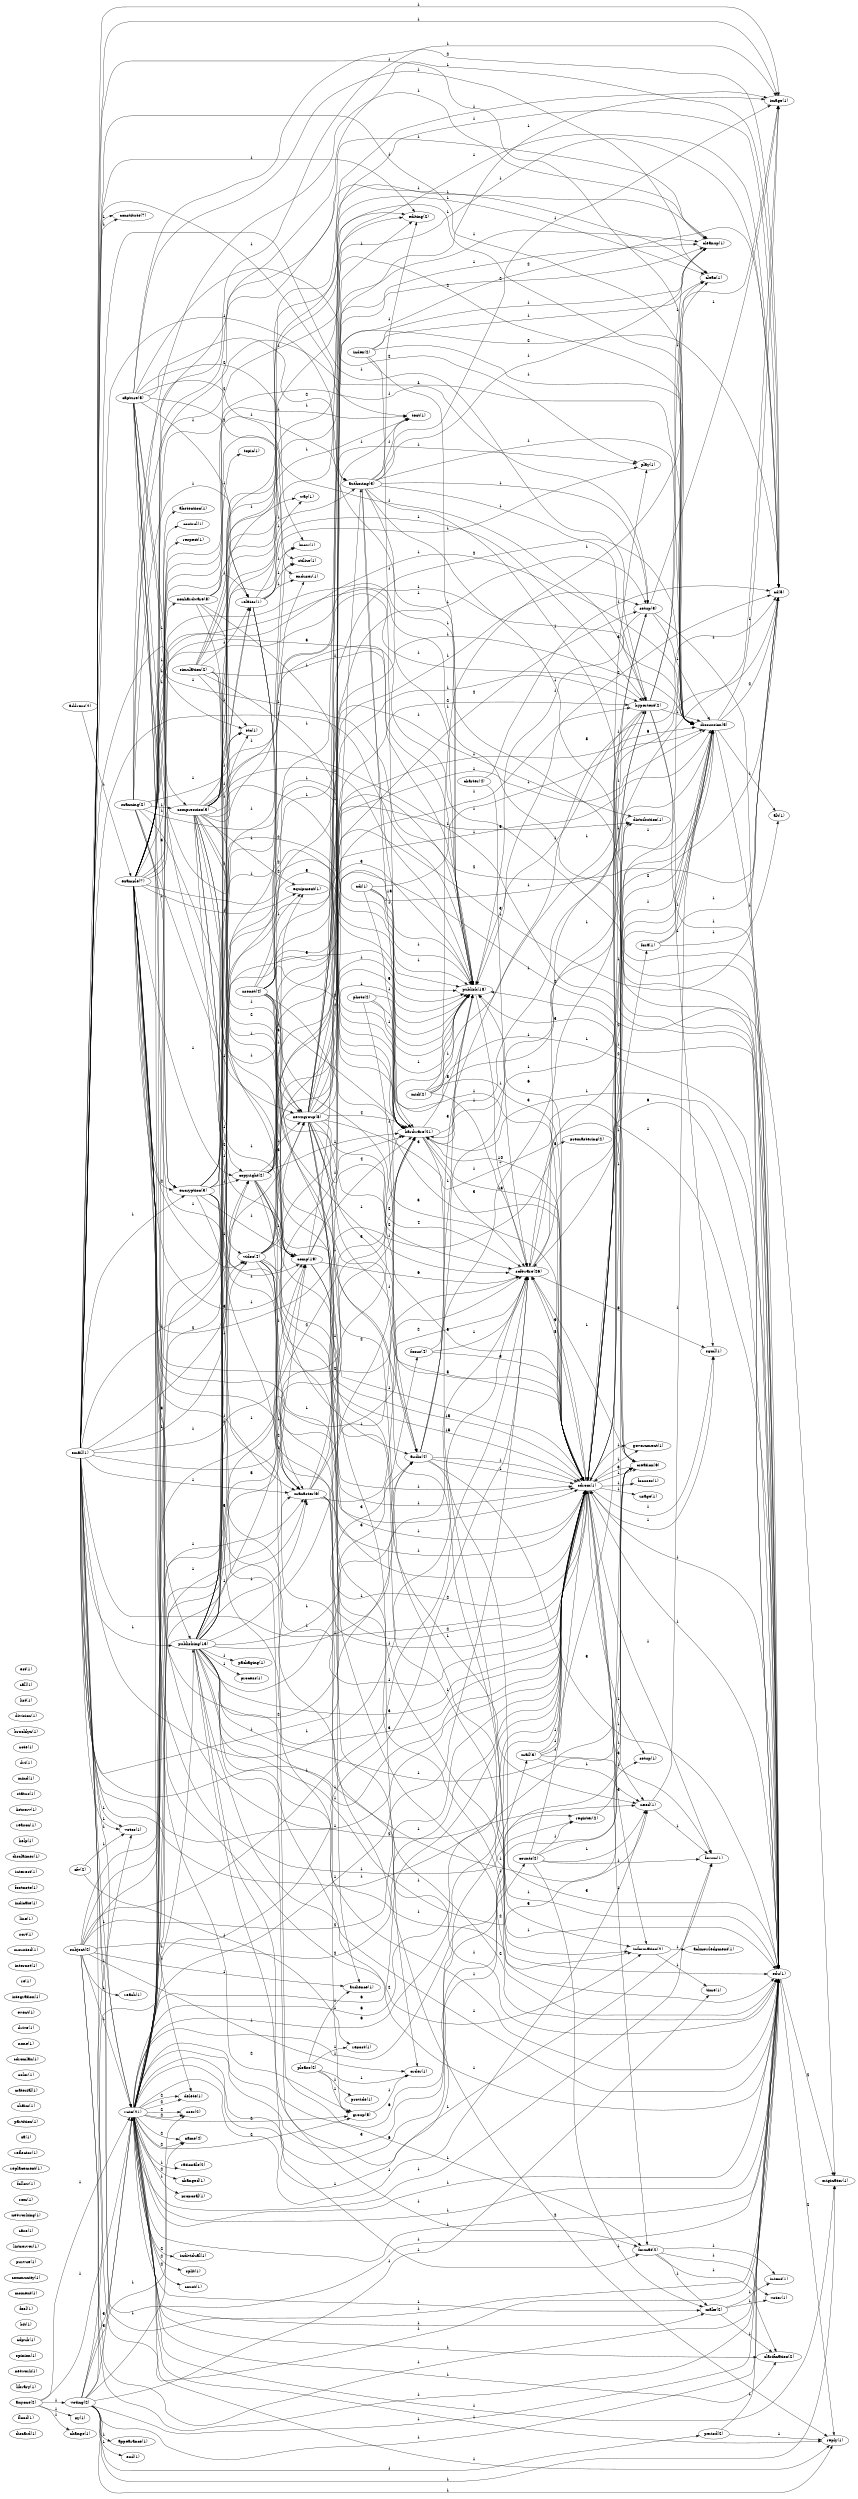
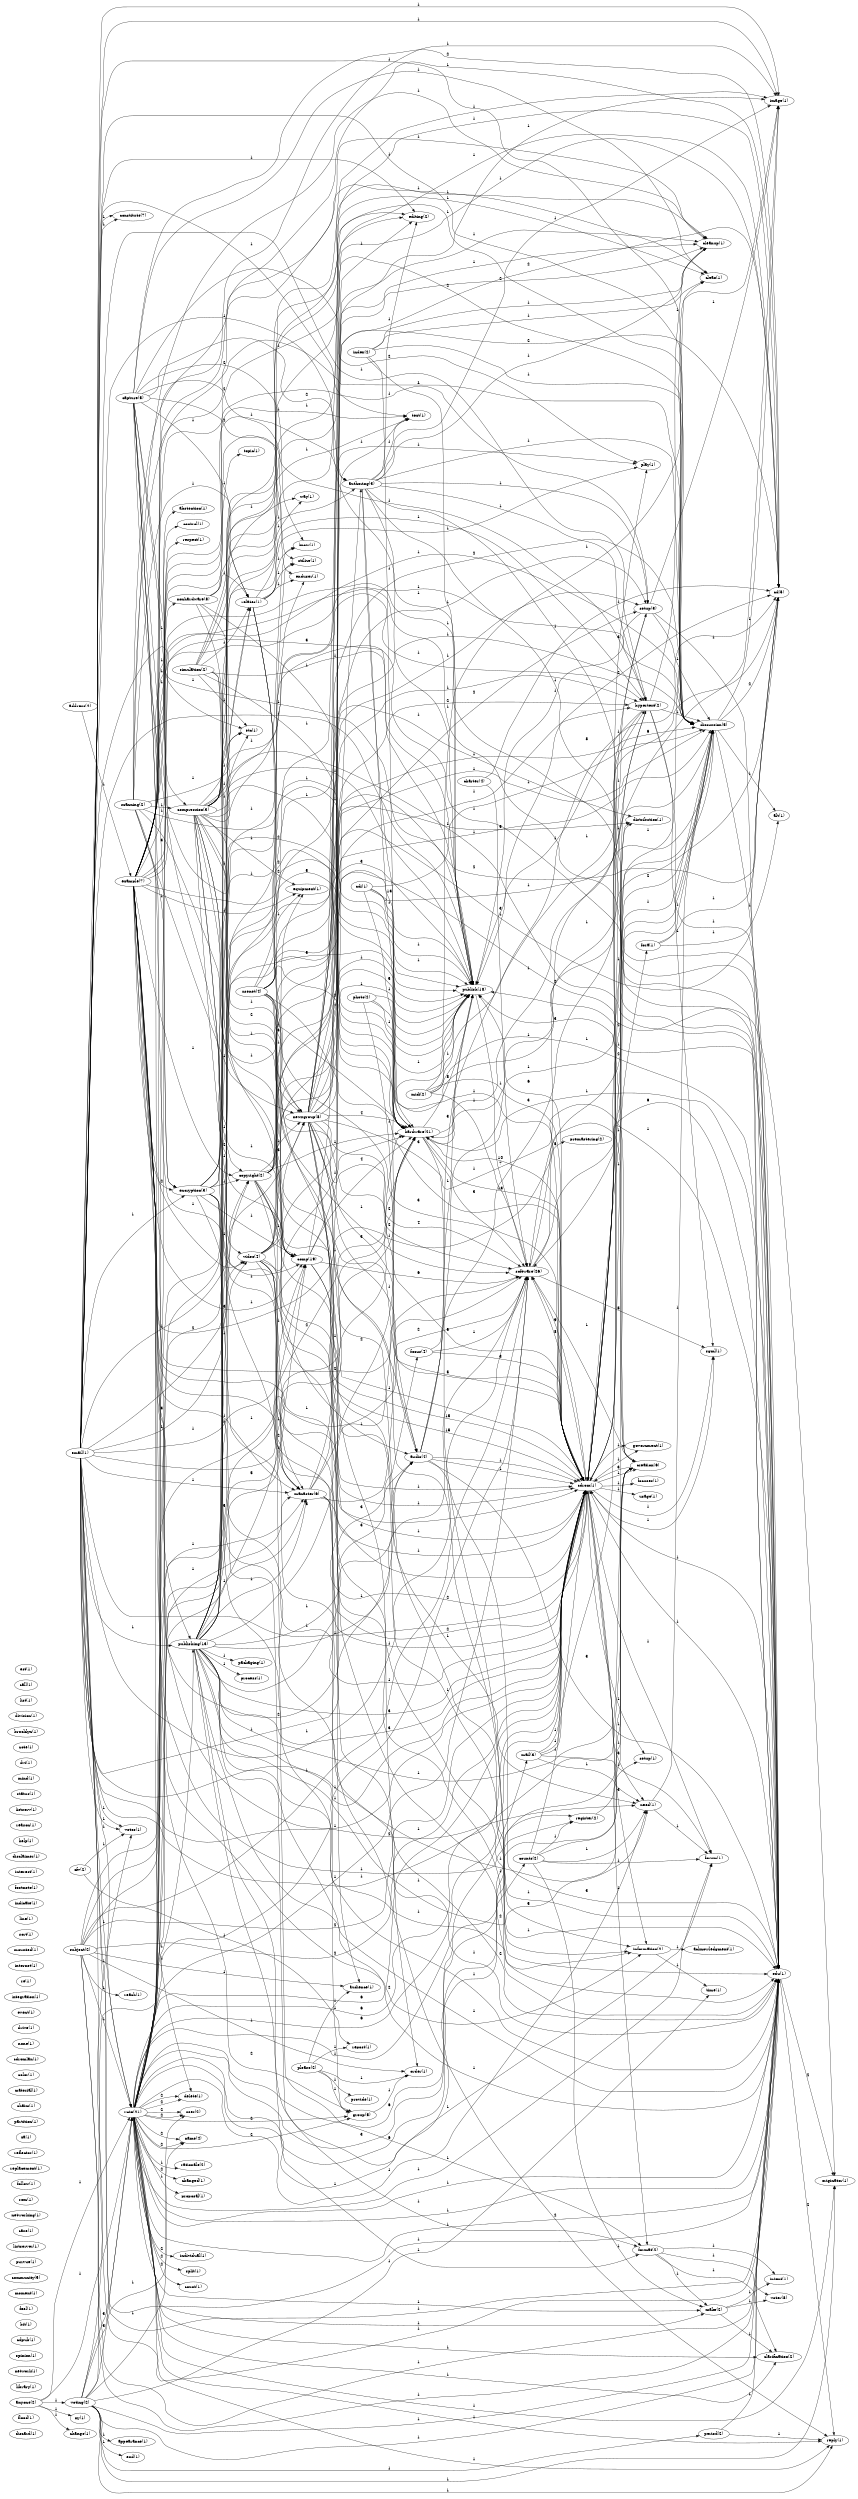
edge "hypertext(2)" -> "clean(1)": removed, label "1"
node "community(1)": label "community(1)" -> "community(5)"
node "voter(1)": label "voter(1)" -> "voter(8)"
